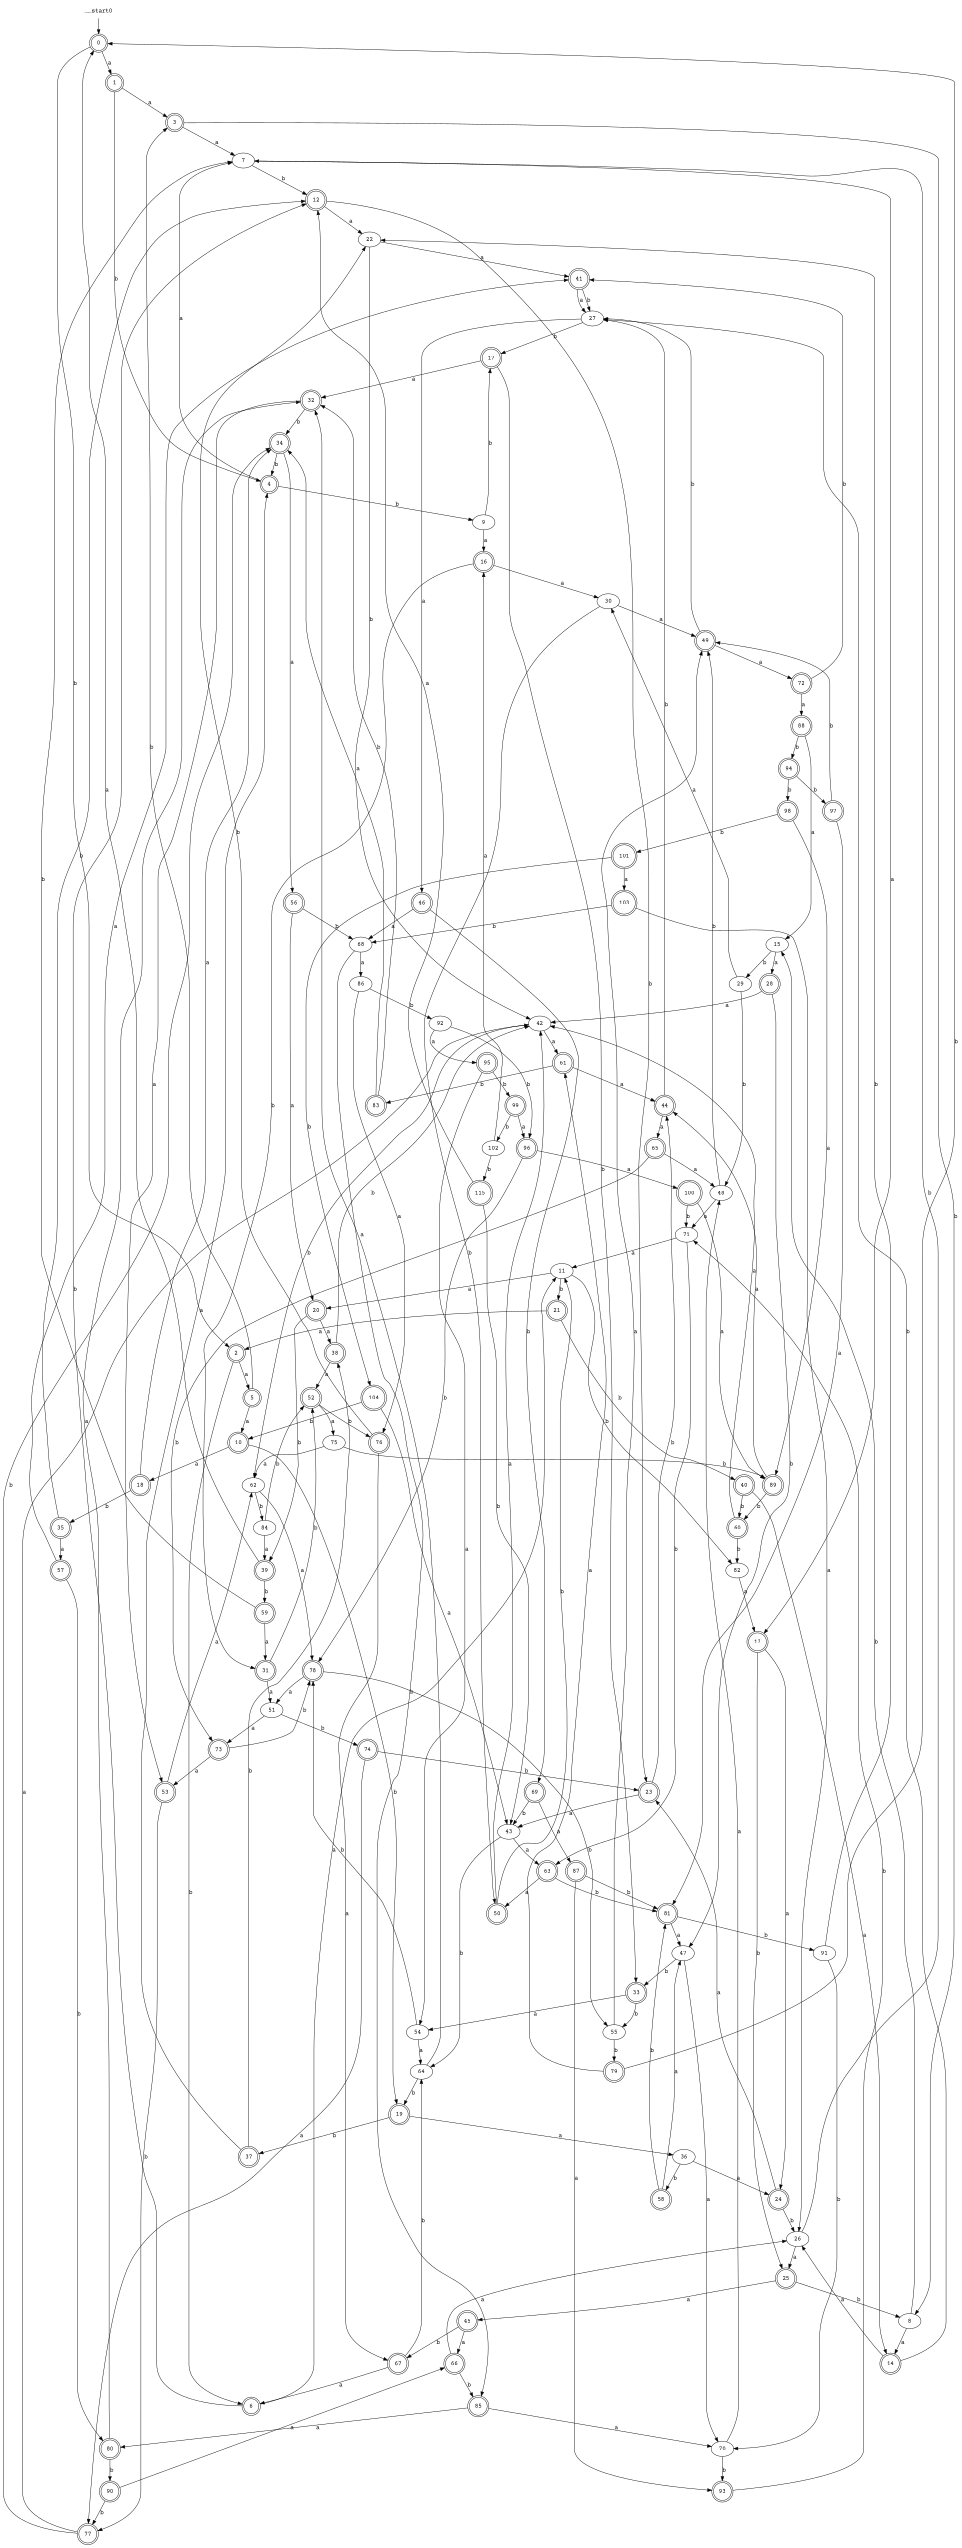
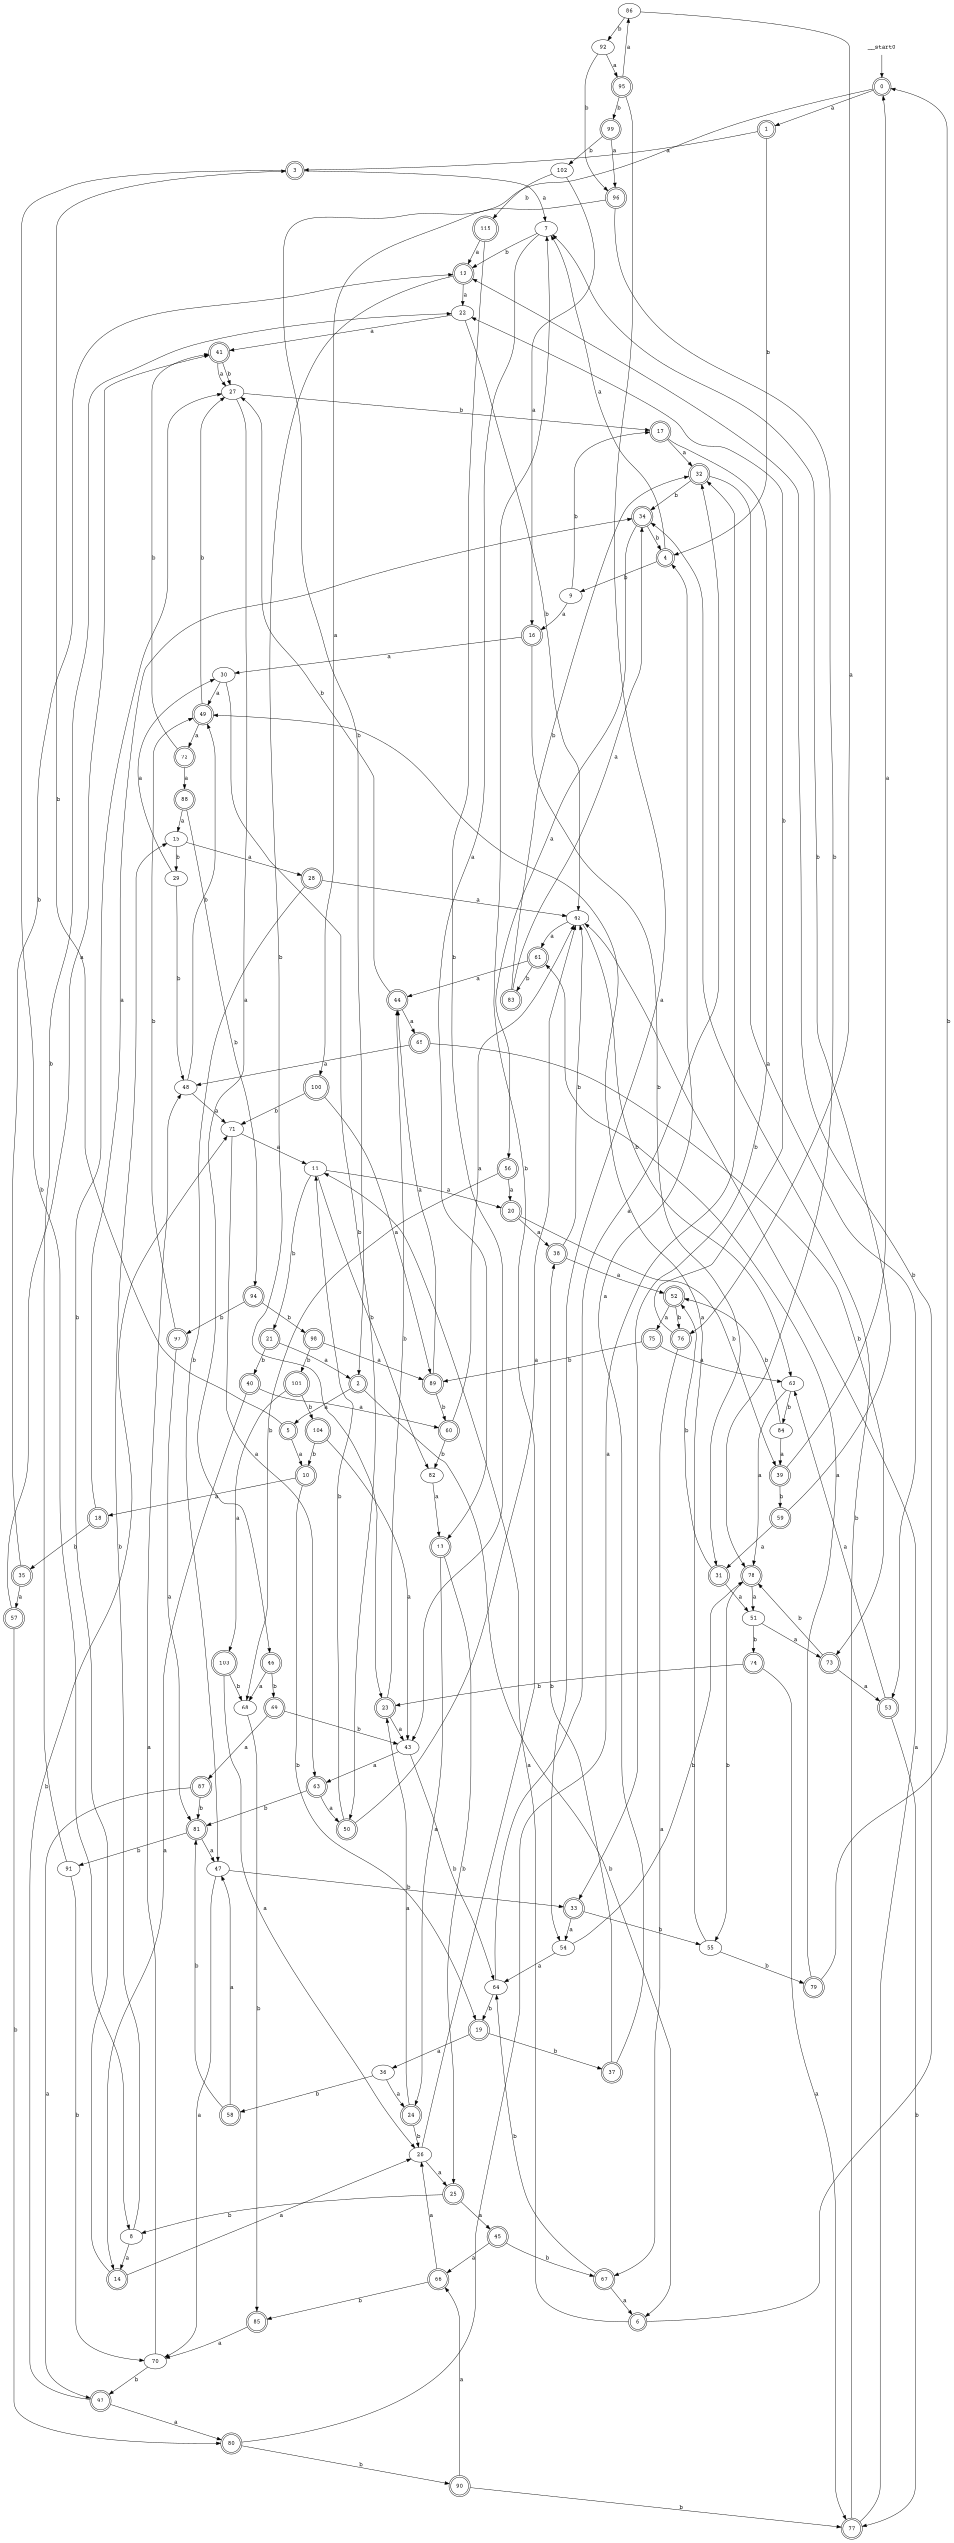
edge "68" -> "86": now "95" -> "86"
node "75": shape ellipse -> doublecircle
edge "40" -> "60": label "b" -> "a"
edge "71" -> "63": label "b" -> "a"
edge "85" -> "80": now "93" -> "80"
